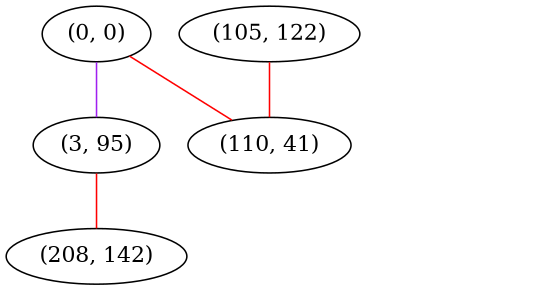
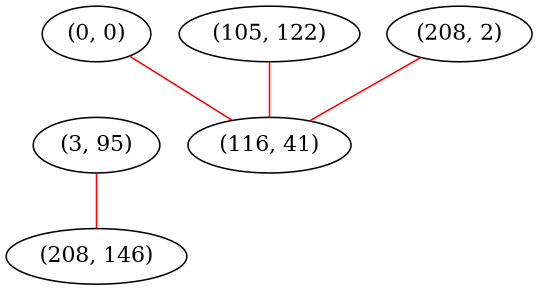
node "(208, 2)": added
edge "(0, 0)" -- "(3, 95)": removed
node "(110, 41)": label "(110, 41)" -> "(116, 41)"
node "(208, 142)": label "(208, 142)" -> "(208, 146)"
